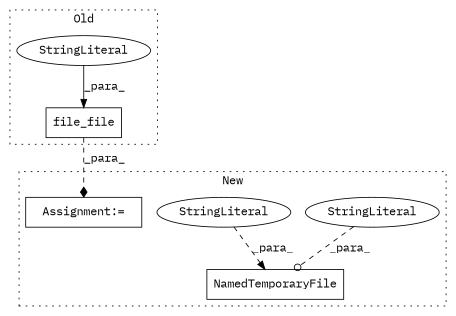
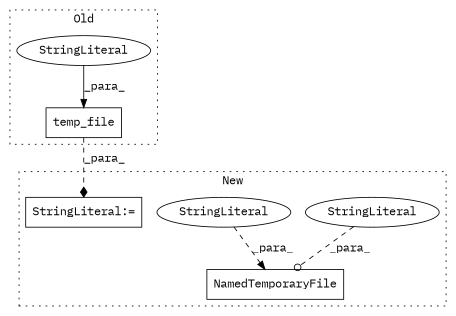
node "file_file": label "file_file" -> "temp_file"
node "Assignment:=": label "Assignment:=" -> "StringLiteral:="
